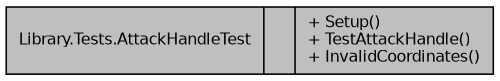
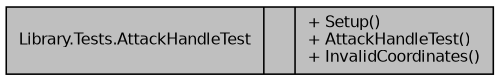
node "Library.Tests.AttackHandleTest": text "+ TestAttackHandle()" -> "+ AttackHandleTest()"
